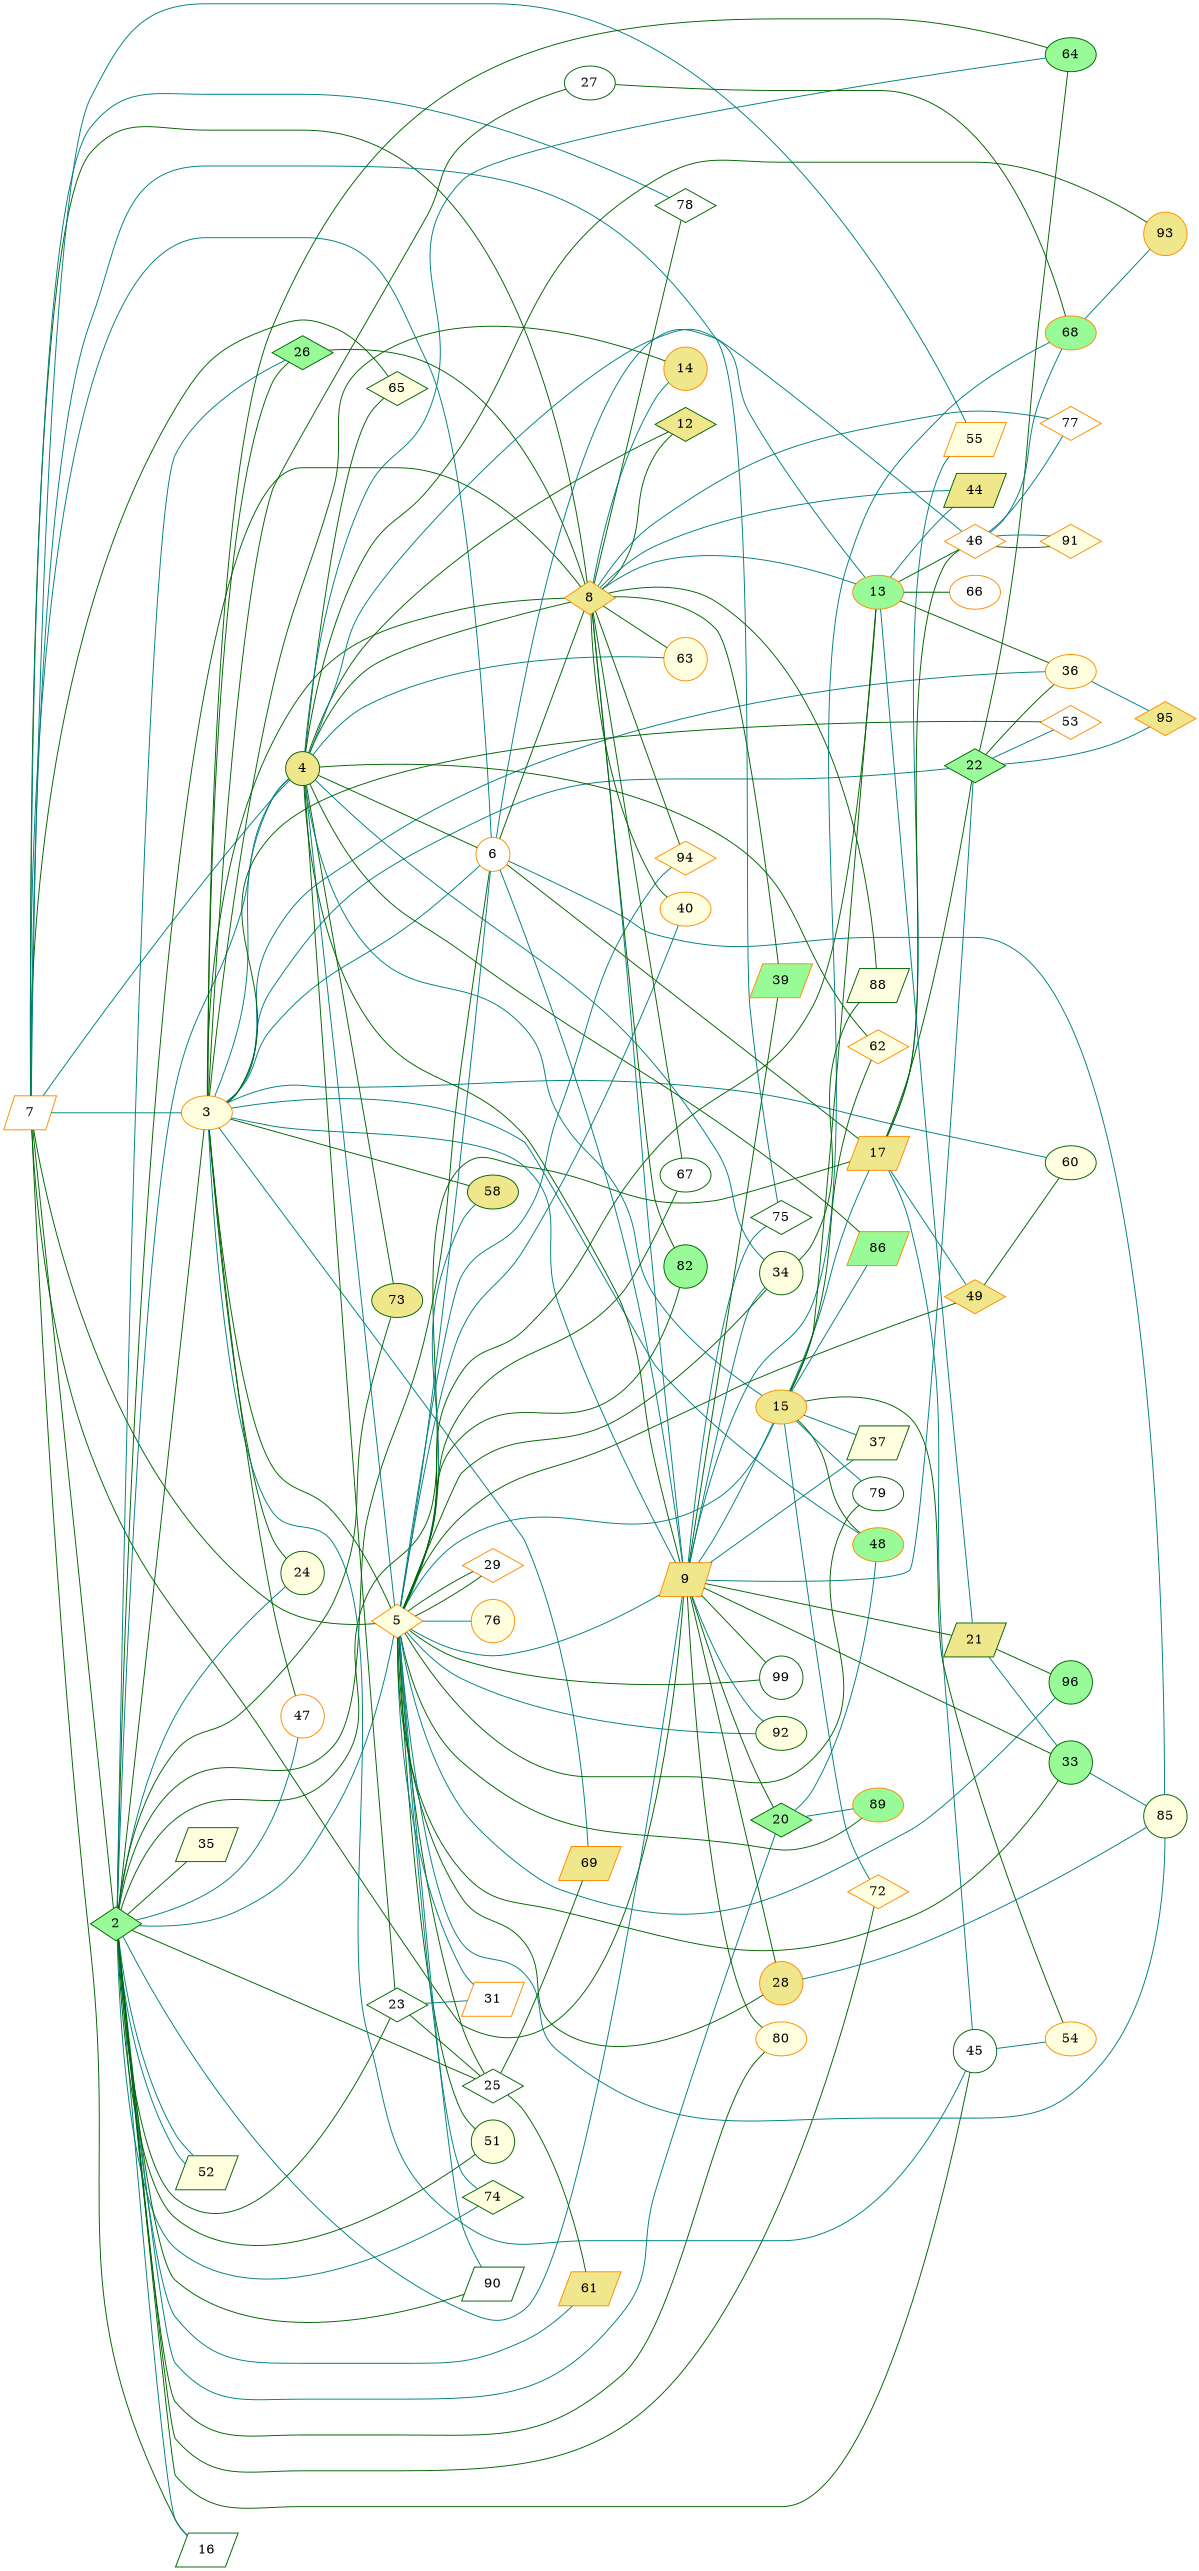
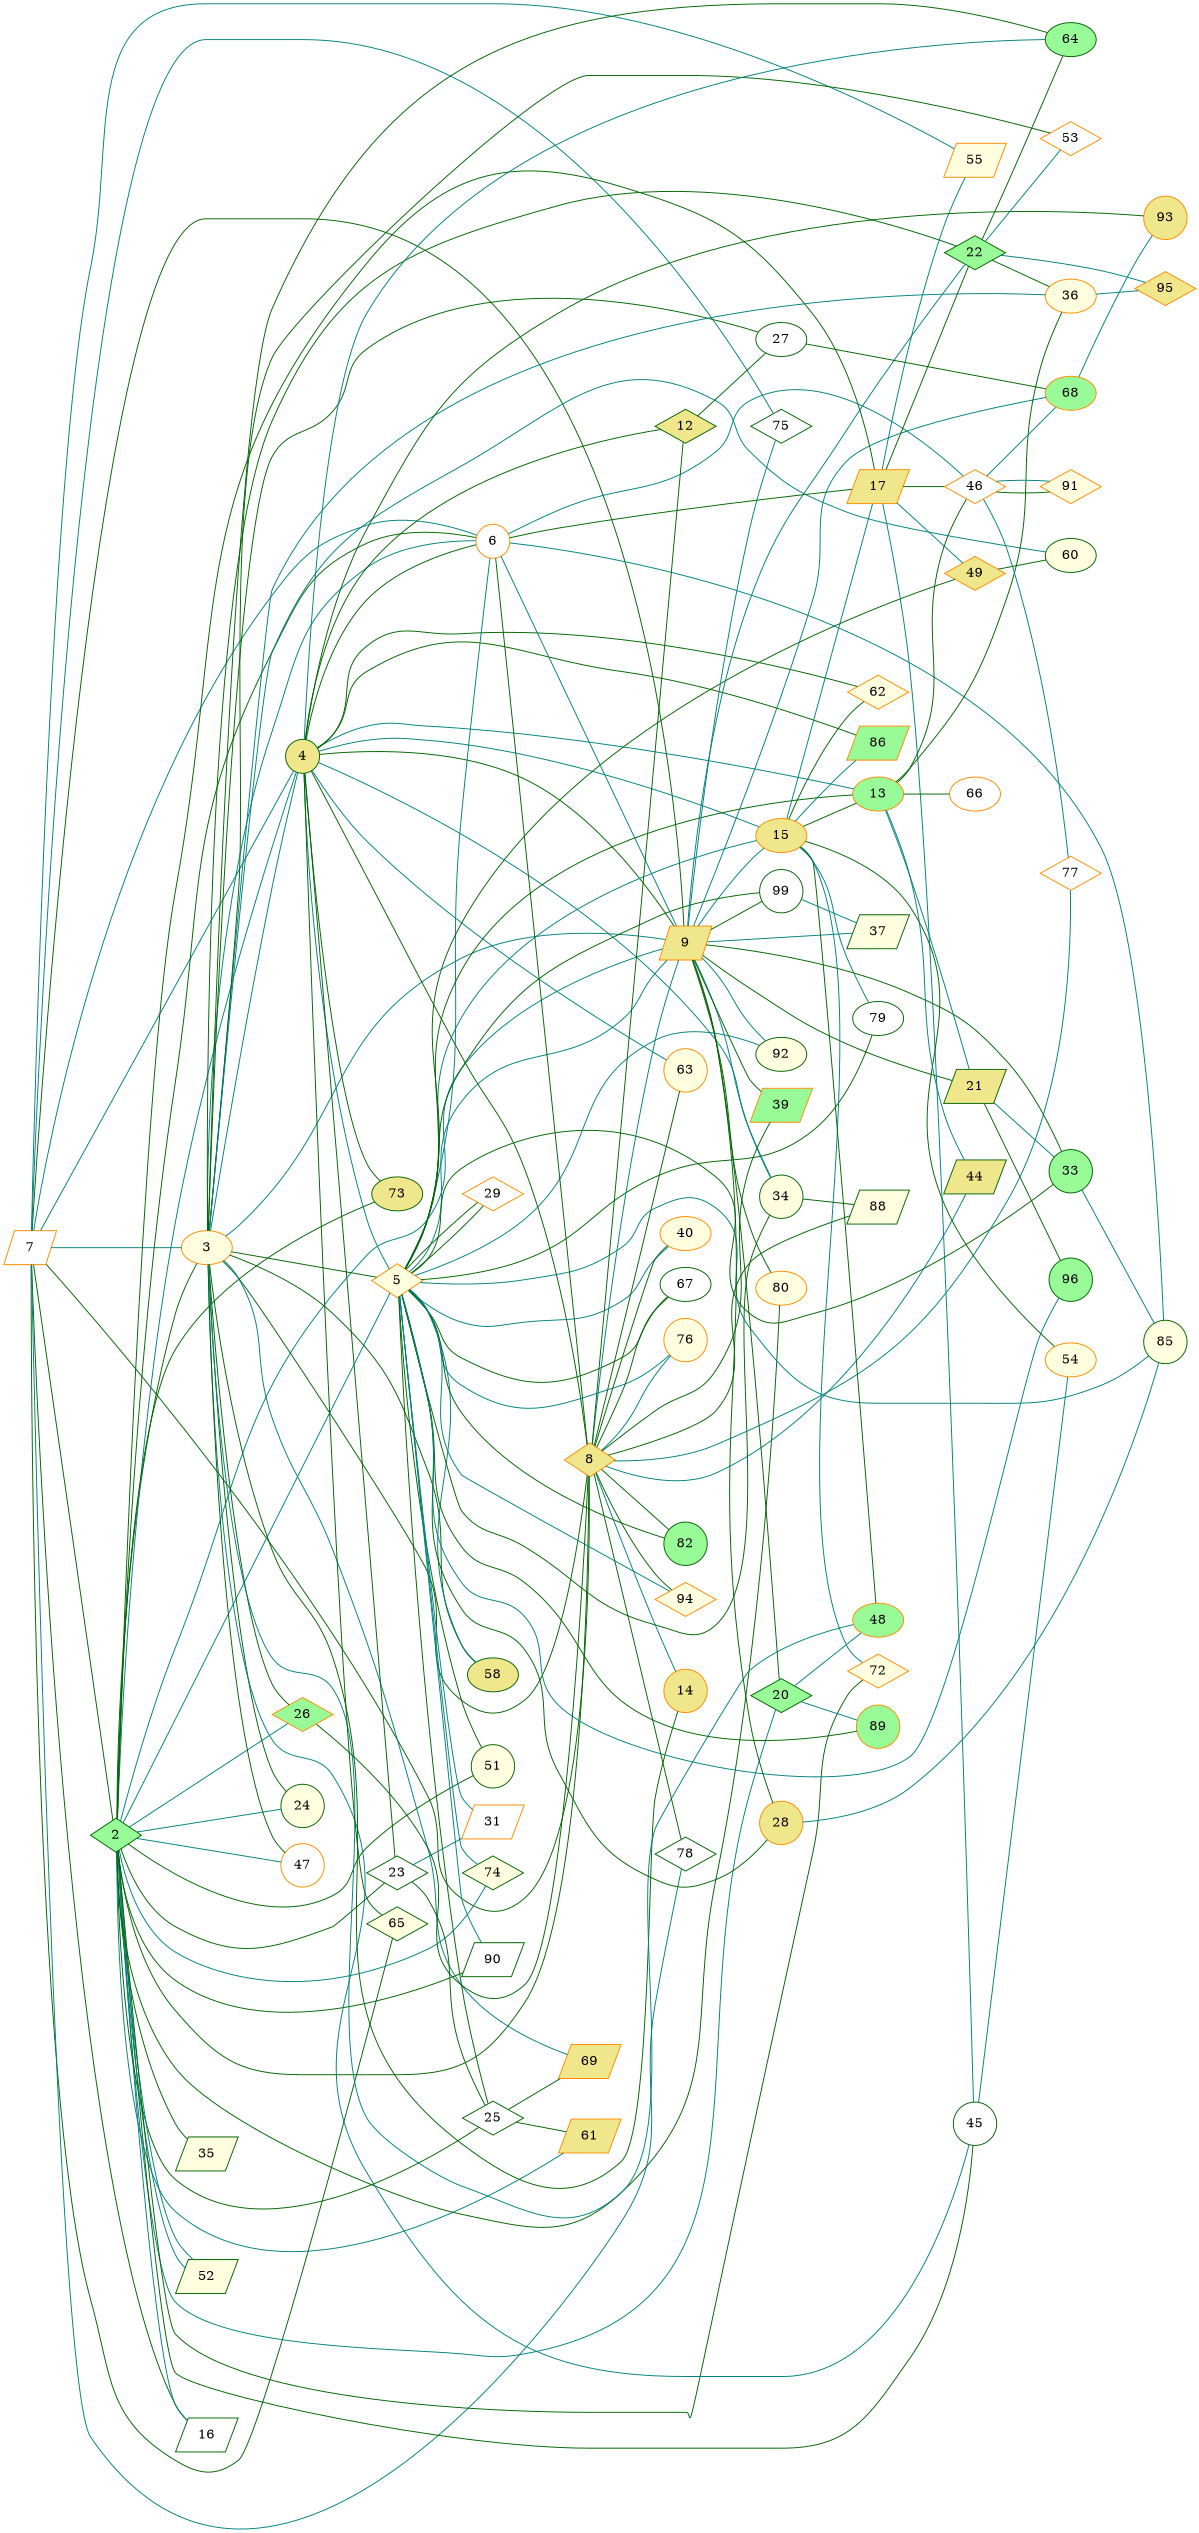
node "26": color darkgreen -> darkorange
edge "27" -- "12": added
edge "13" -- "8": now "76" -- "8"
edge "22" -- "3": color teal -> darkgreen
edge "7" -- "5": removed
edge "15" -- "37": now "99" -- "37"
node "89": shape ellipse -> circle
